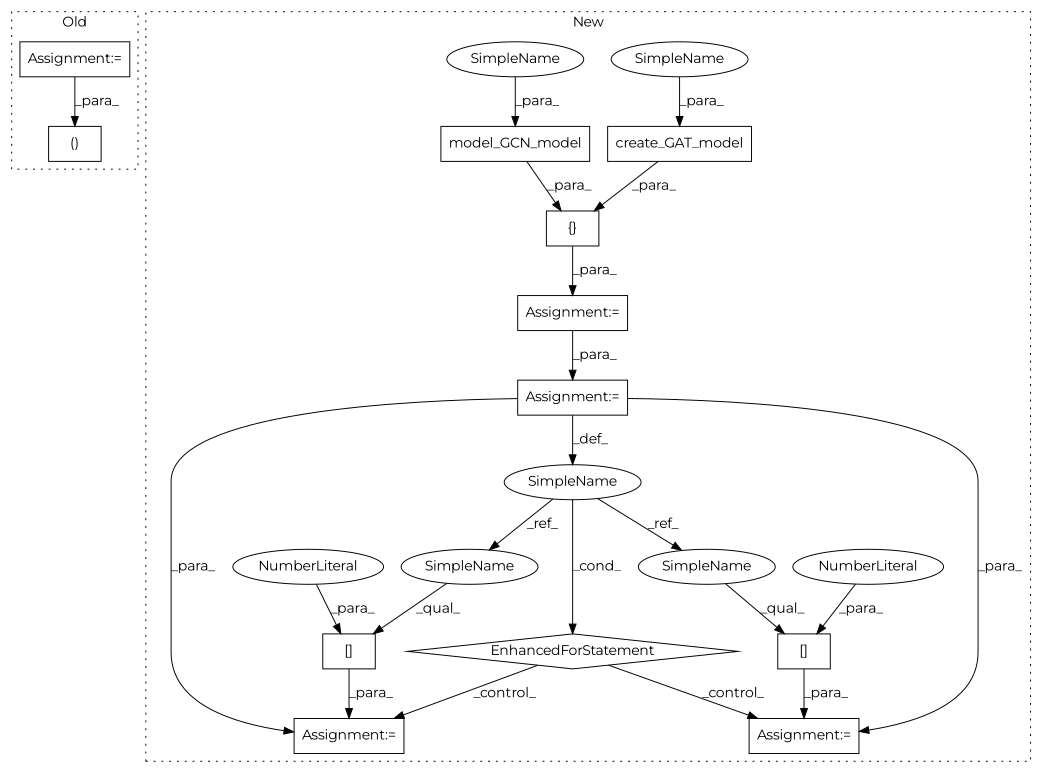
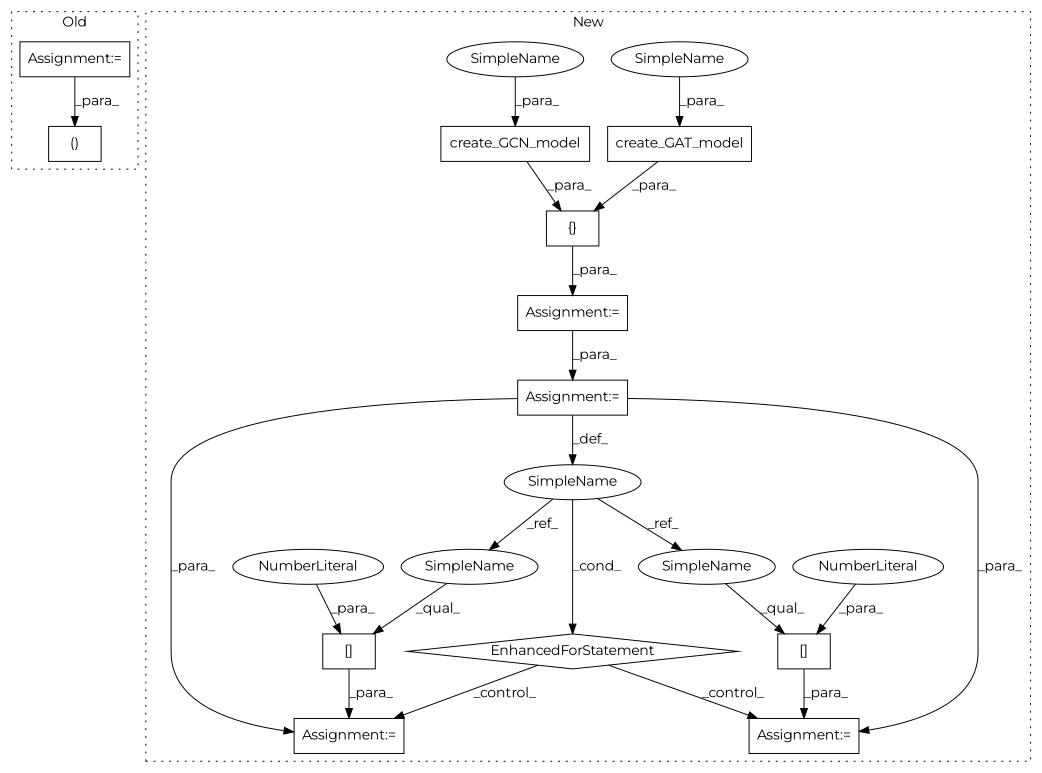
node "model_GCN_model": label "model_GCN_model" -> "create_GCN_model"
